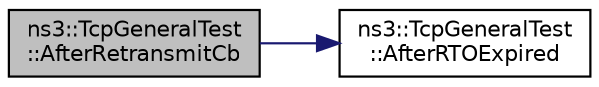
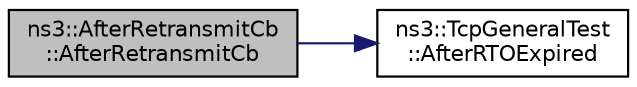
node "ns3::TcpGeneralTest ::AfterRetransmitCb": label "ns3::TcpGeneralTest ::AfterRetransmitCb" -> "ns3::AfterRetransmitCb ::AfterRetransmitCb"
